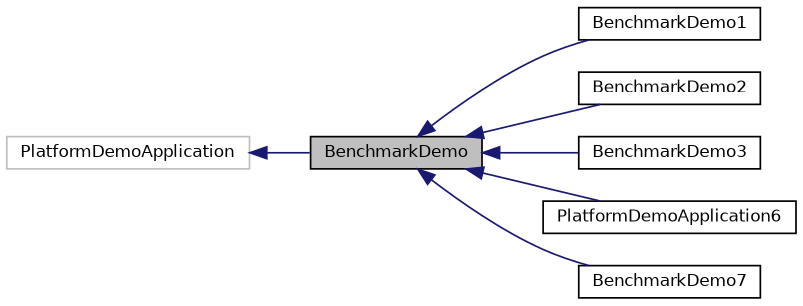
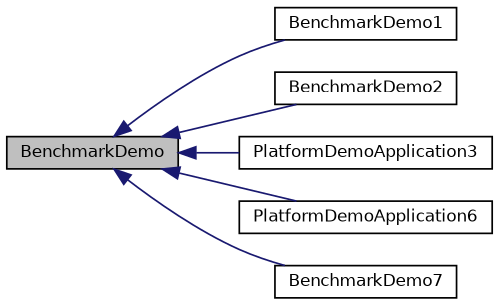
node "PlatformDemoApplication": removed
node "BenchmarkDemo3": label "BenchmarkDemo3" -> "PlatformDemoApplication3"
